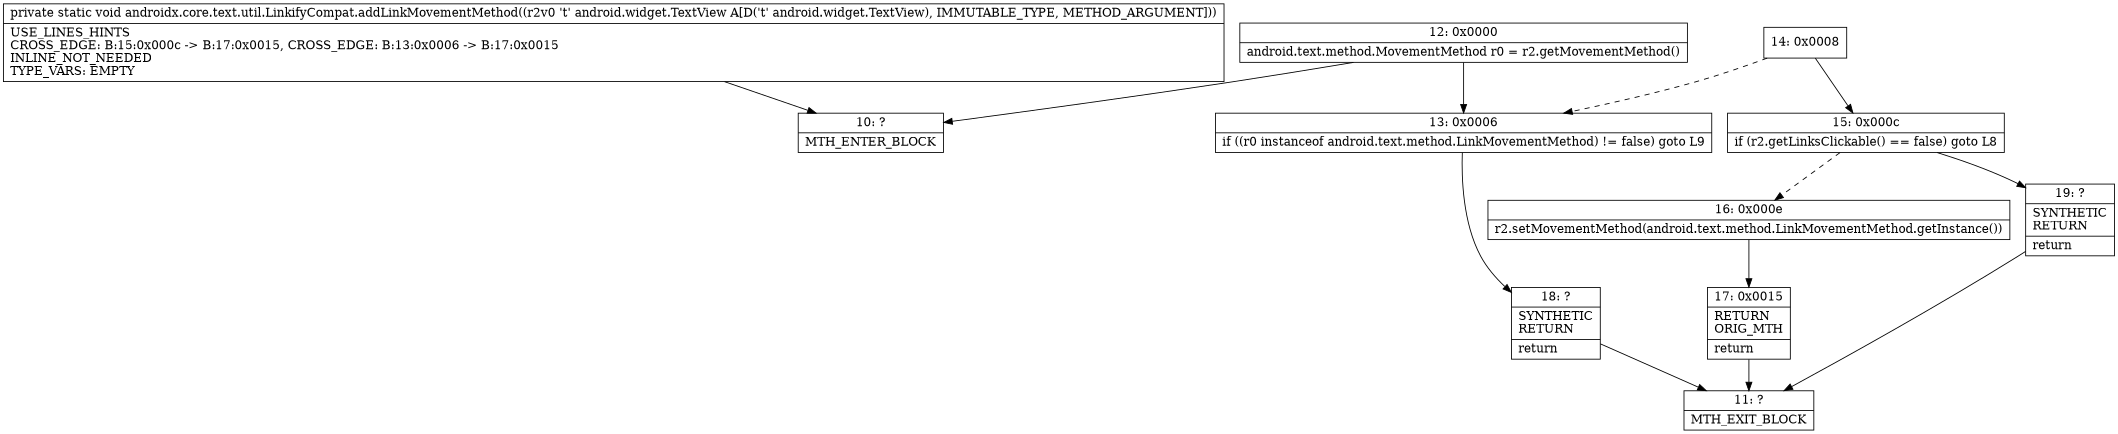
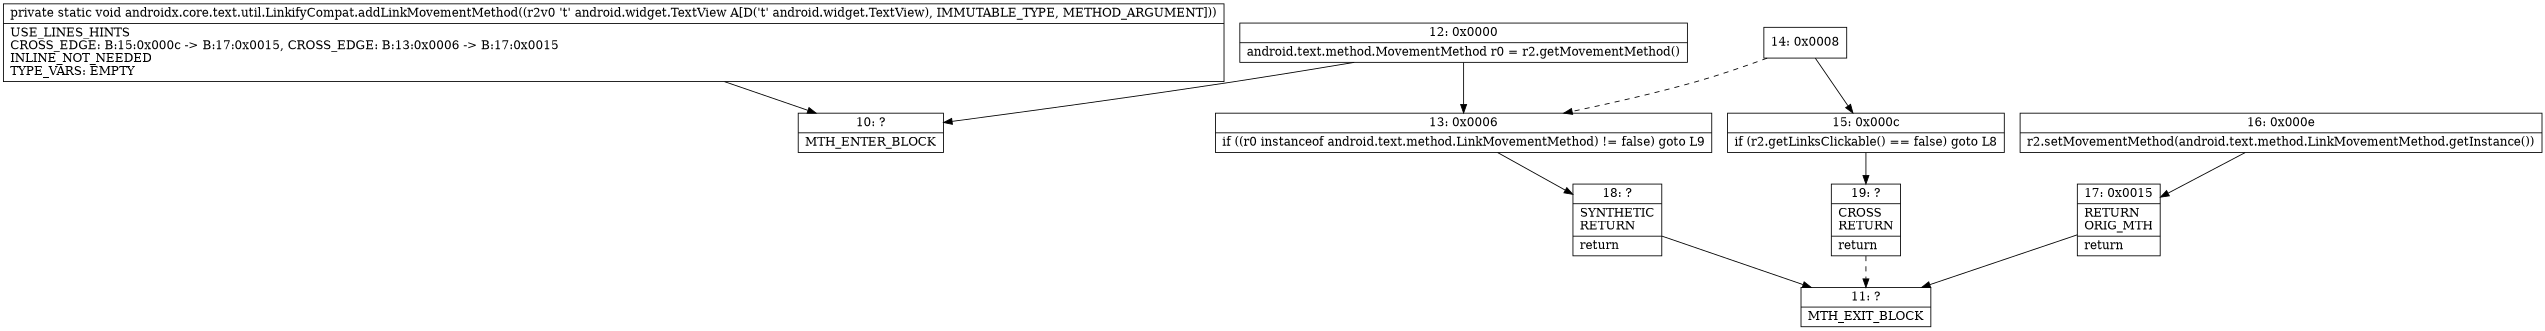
edge "15: 0x000c" -> "16: 0x000e": removed
node "19: ?": text "SYNTHETIC" -> "CROSS"
edge "19: ?" -> "11: ?": style solid -> dashed
